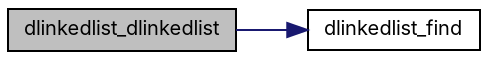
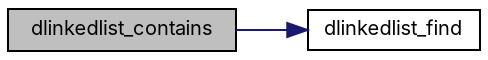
node "dlinkedlist_dlinkedlist": label "dlinkedlist_dlinkedlist" -> "dlinkedlist_contains"
